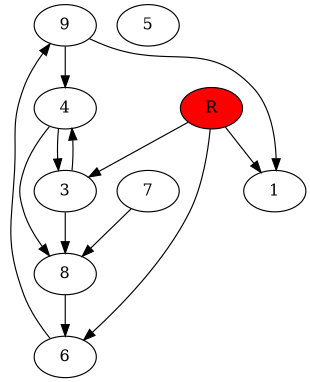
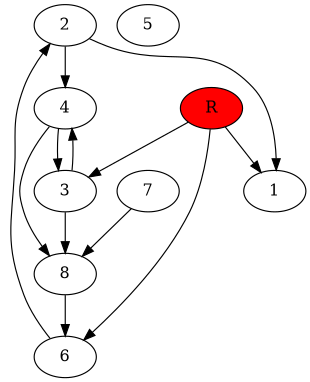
node "9": label "9" -> "2"
